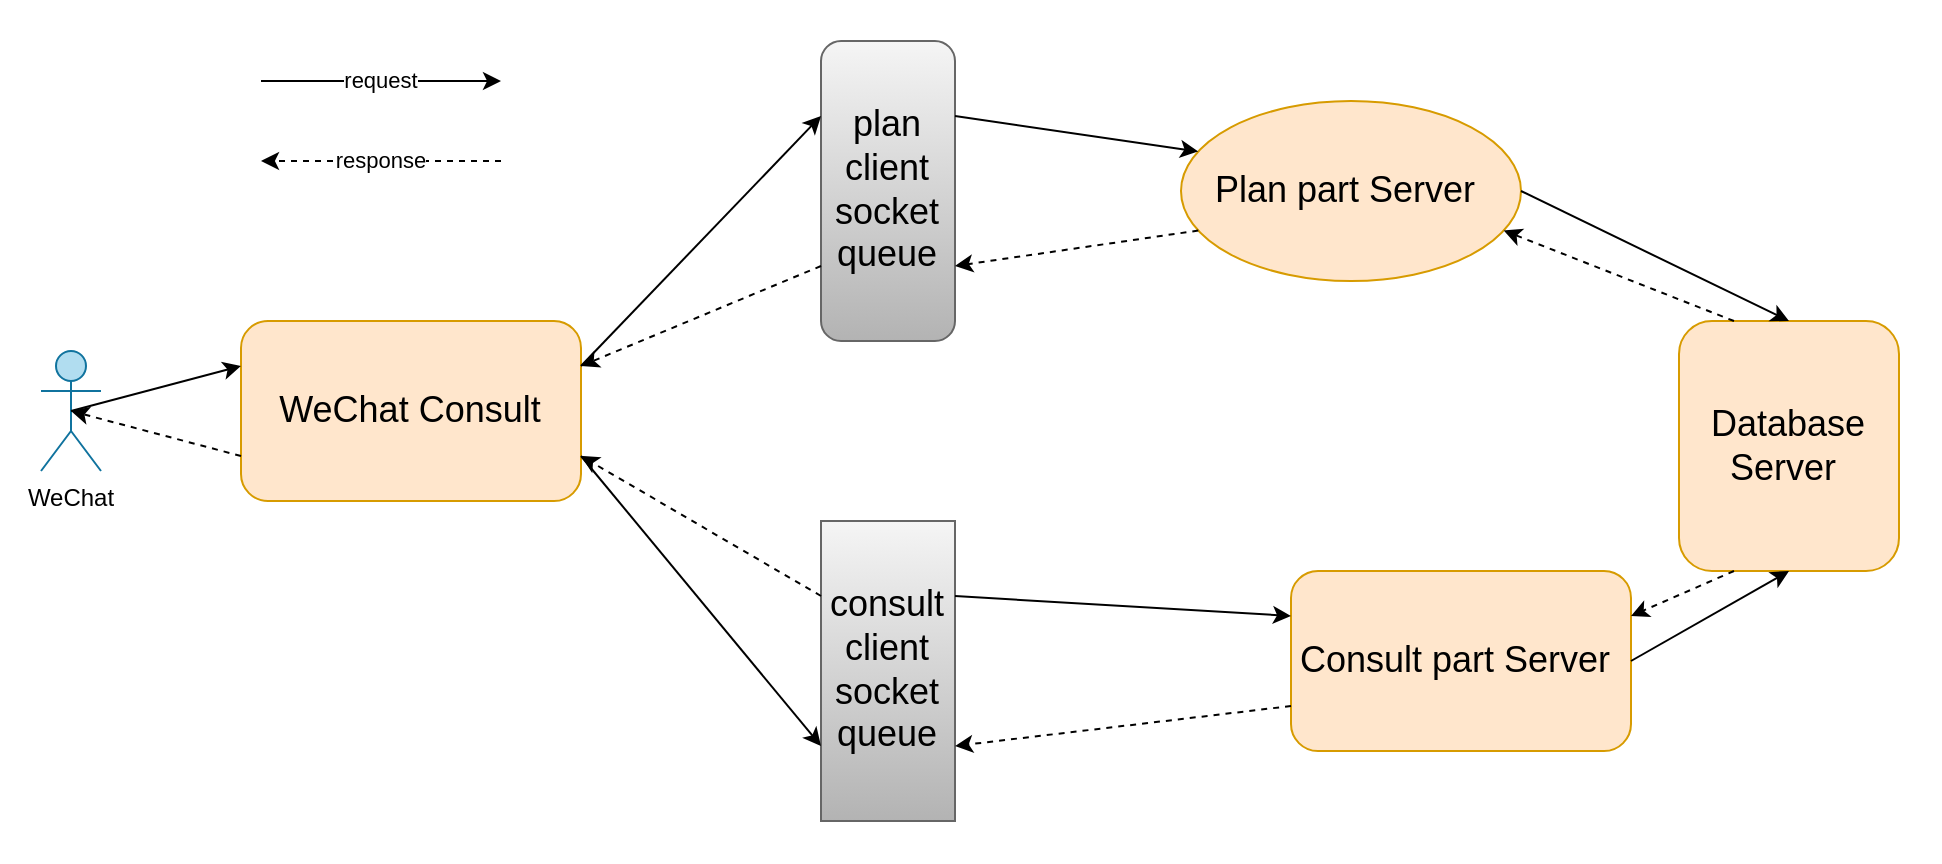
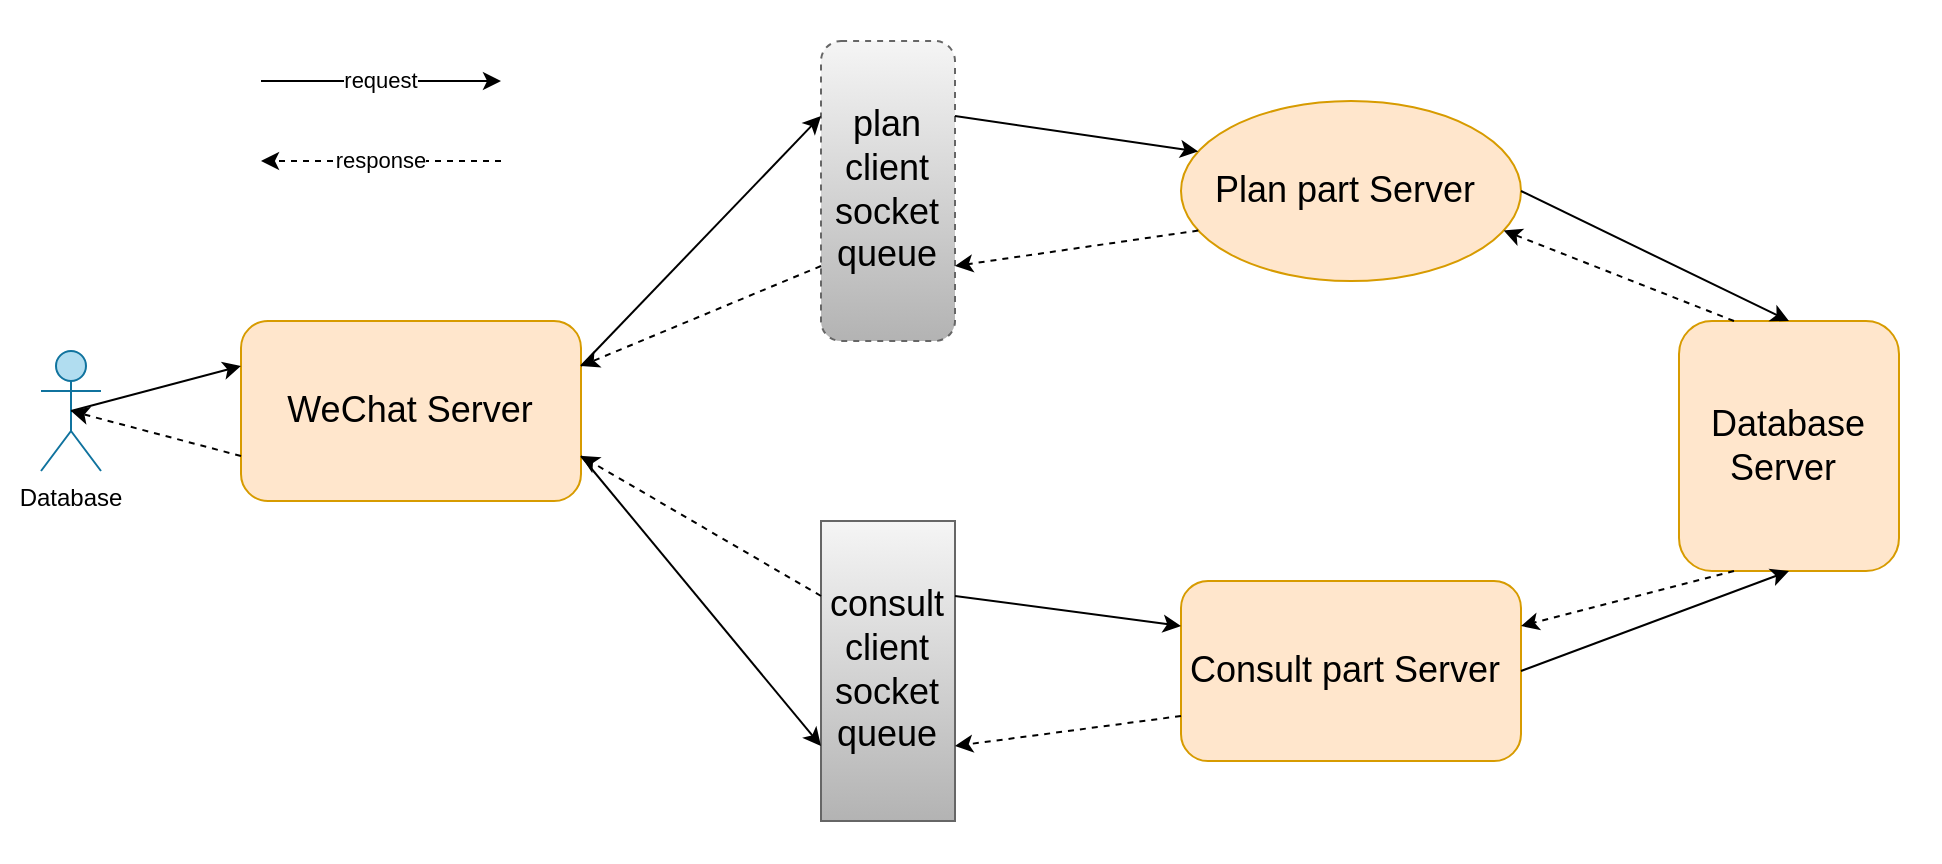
node "plan client socket queue": style solid -> dashed
node "WeChat Consult": label "WeChat Consult" -> "WeChat Server"
node "WeChat": label "WeChat" -> "Database"
node "Consult part Server": moved (1461, 661) -> (1351, 671)
